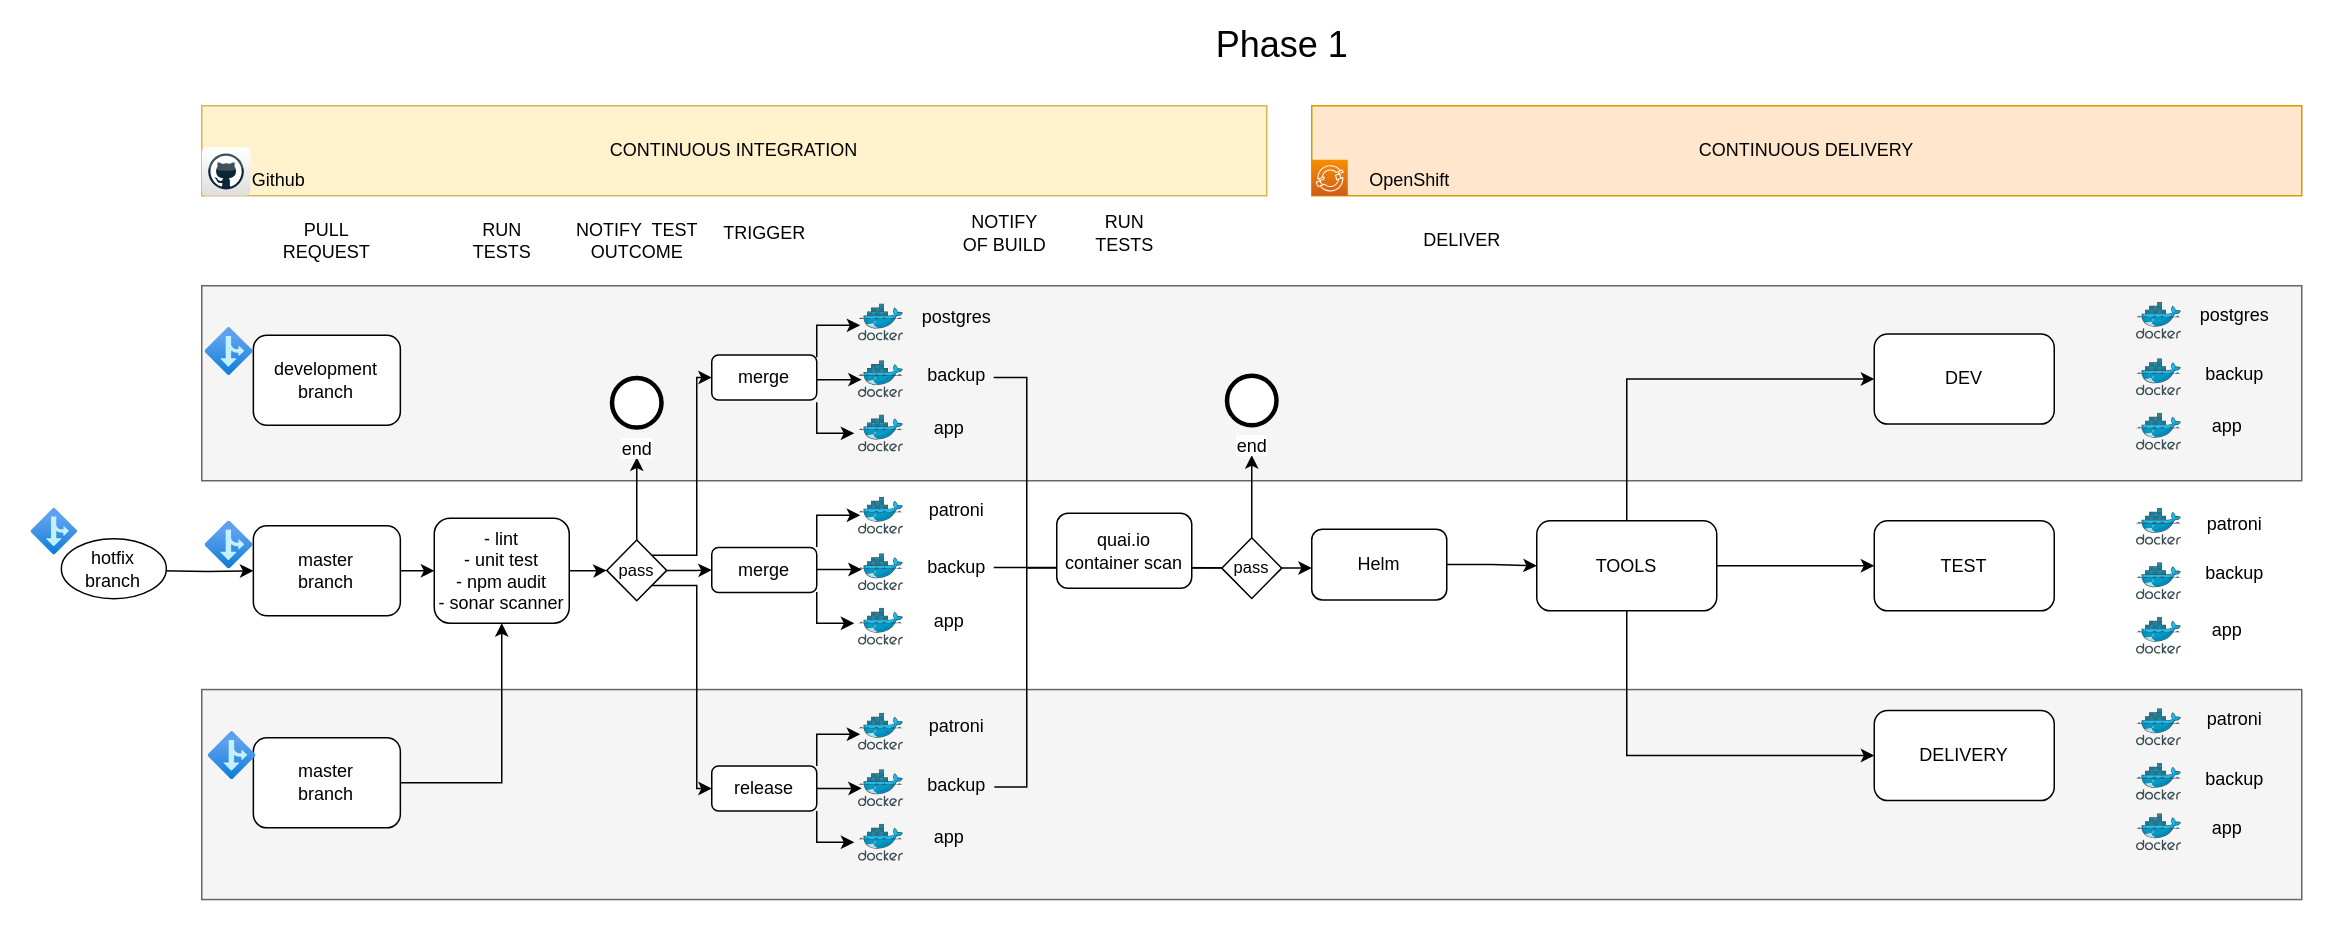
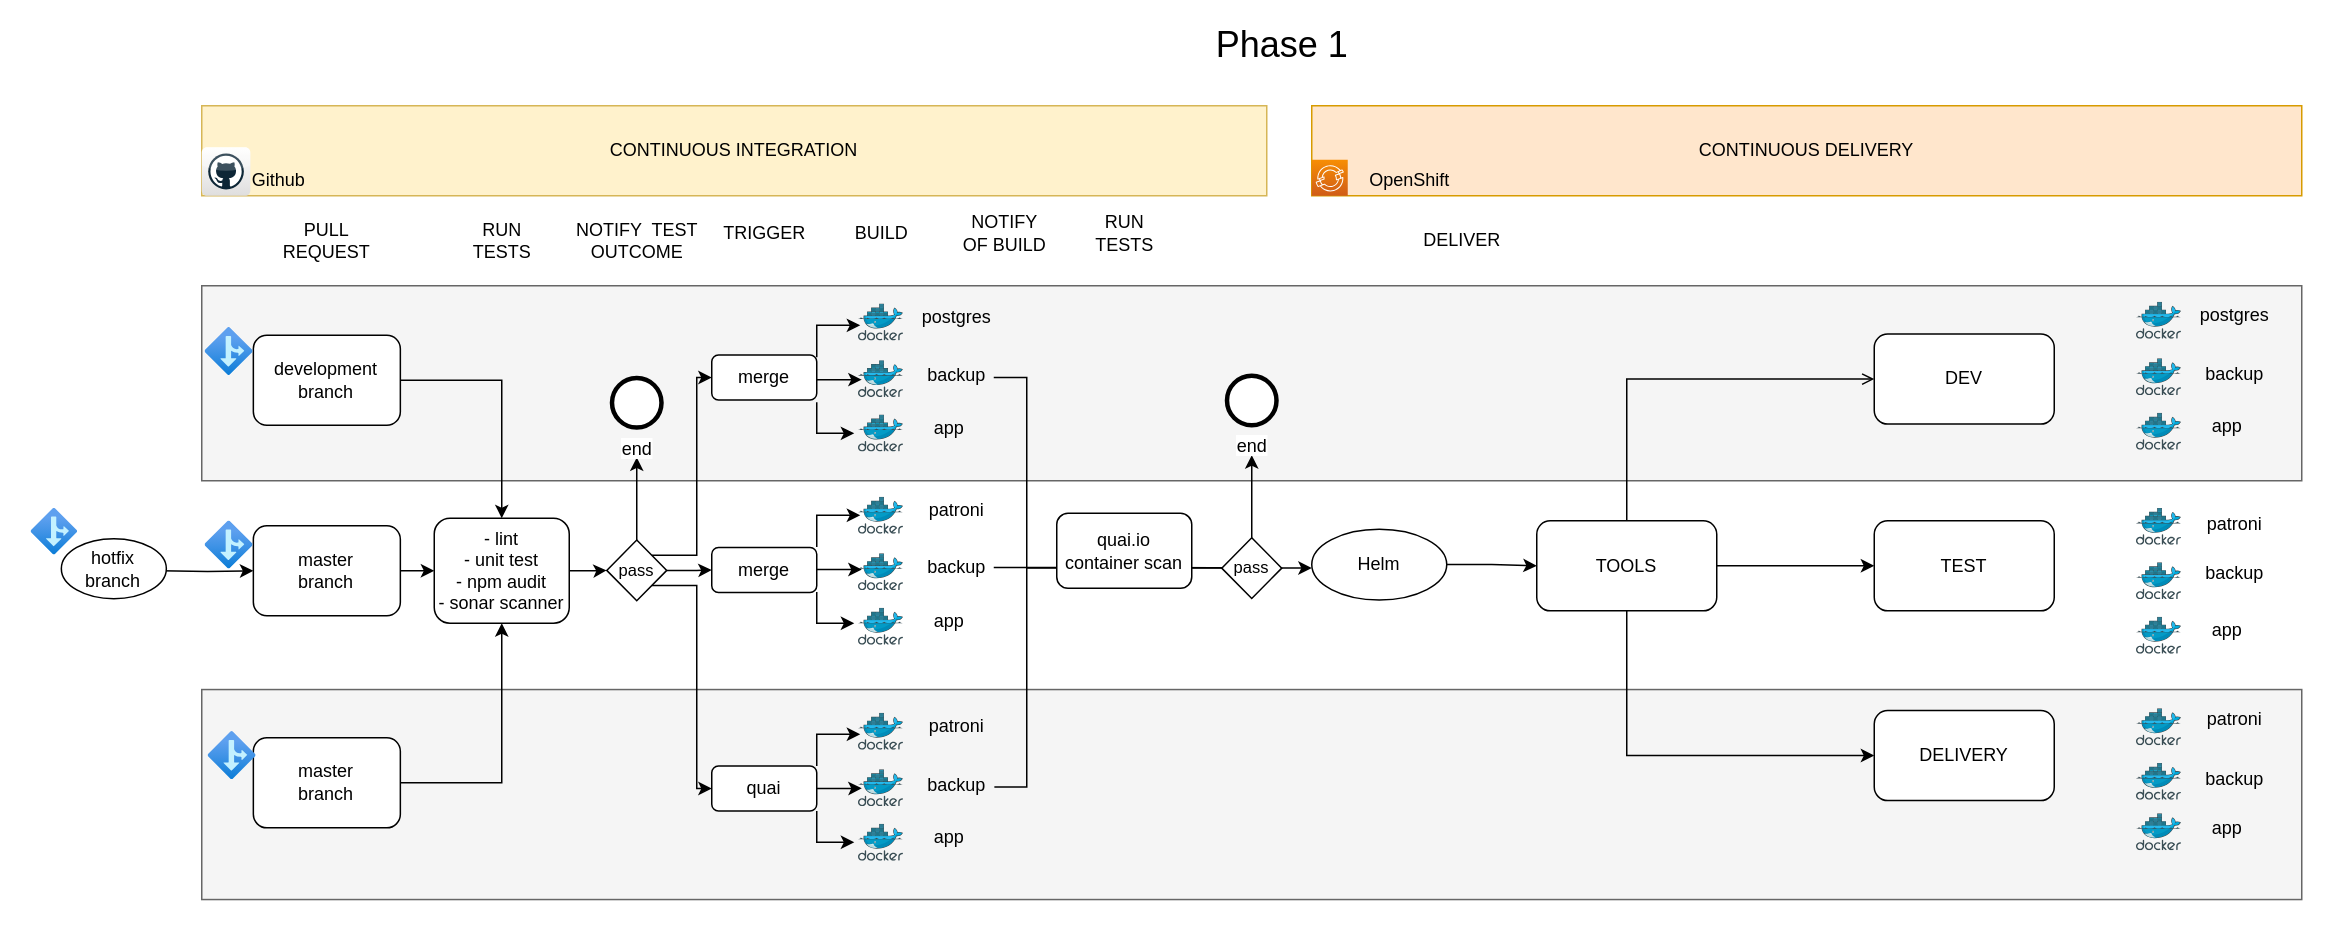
node "BUILD": added
edge "TOOLS" -> "DEV": arrowhead classic -> open
edge "development branch" -> "- lint - unit test - npm audit - sonar scanner": added
node "Helm": shape rounded rectangle -> ellipse
node "release": label "release" -> "quai"
